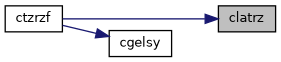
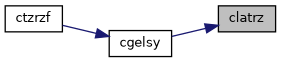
edge "ctzrzf" -> "clatrz": now "cgelsy" -> "clatrz"
